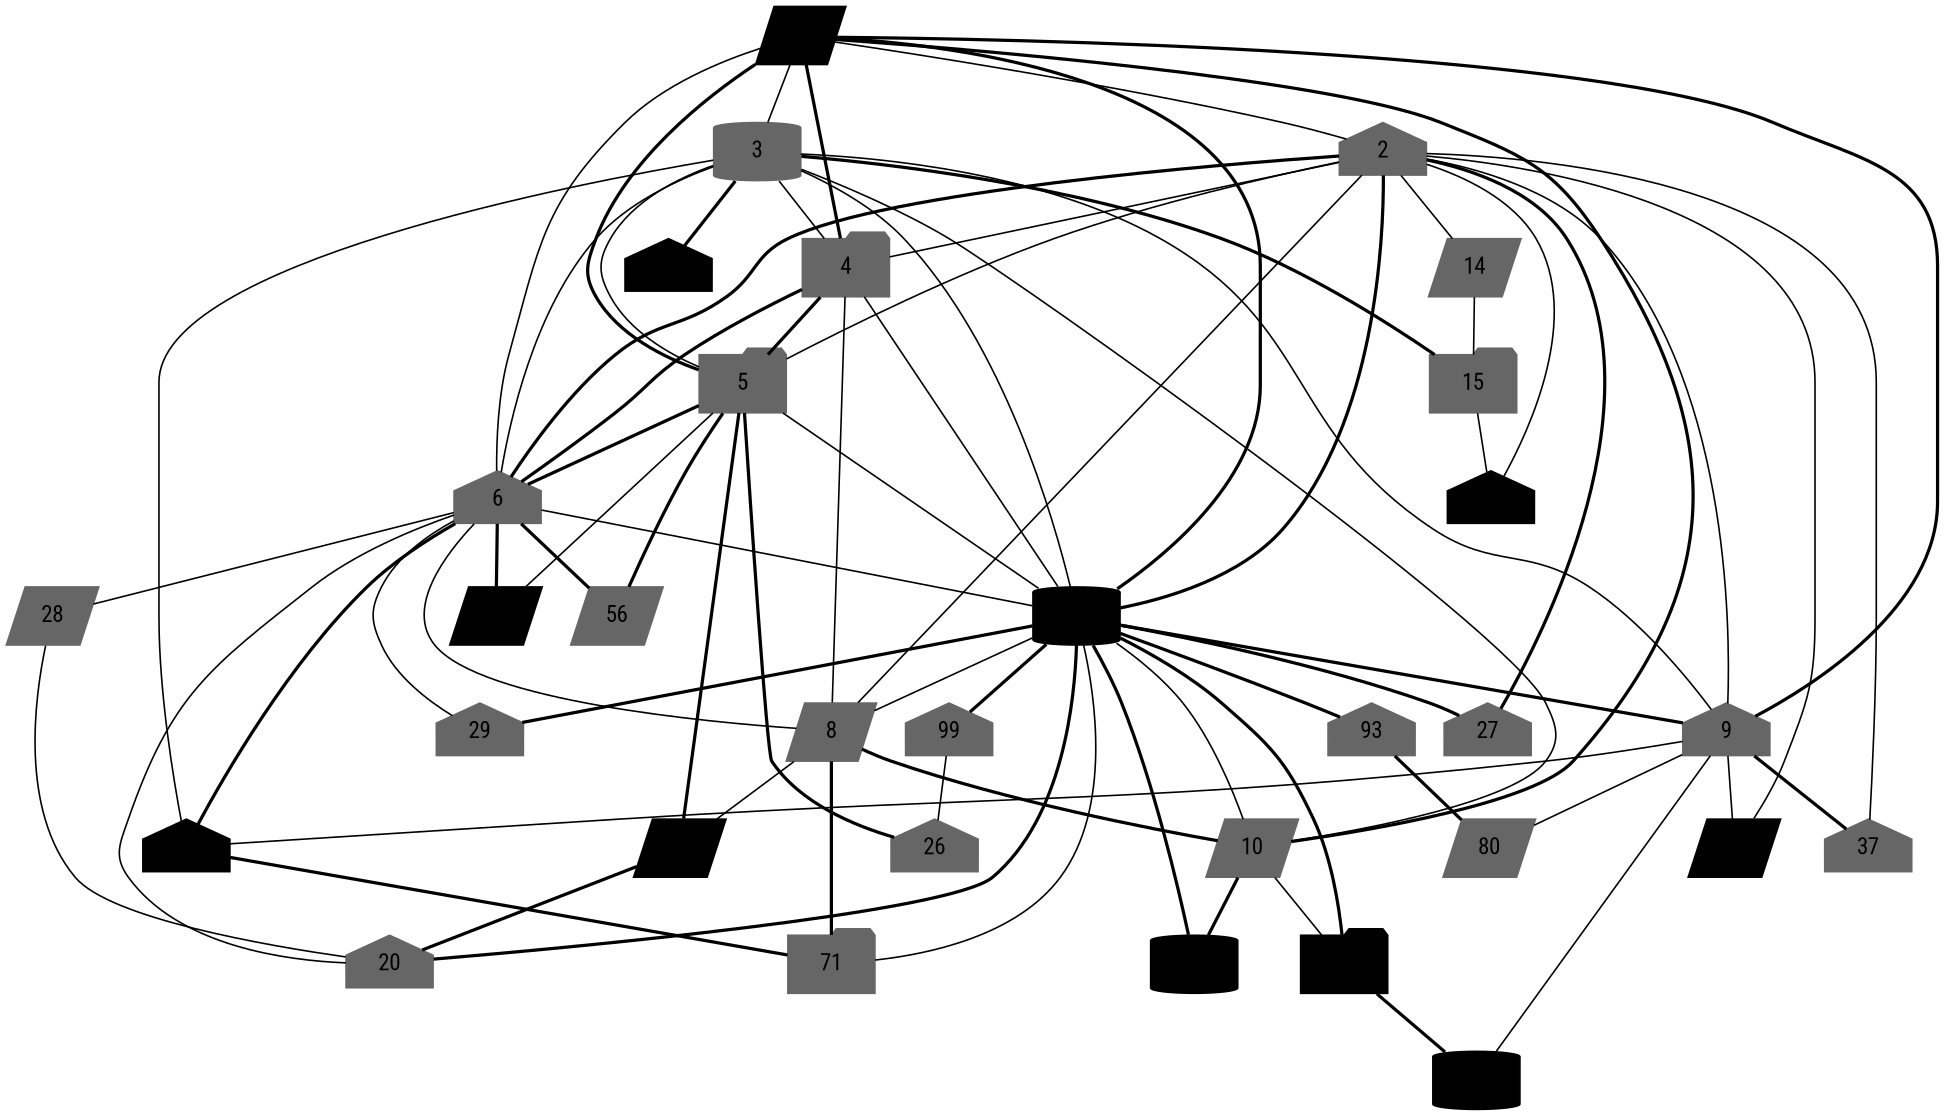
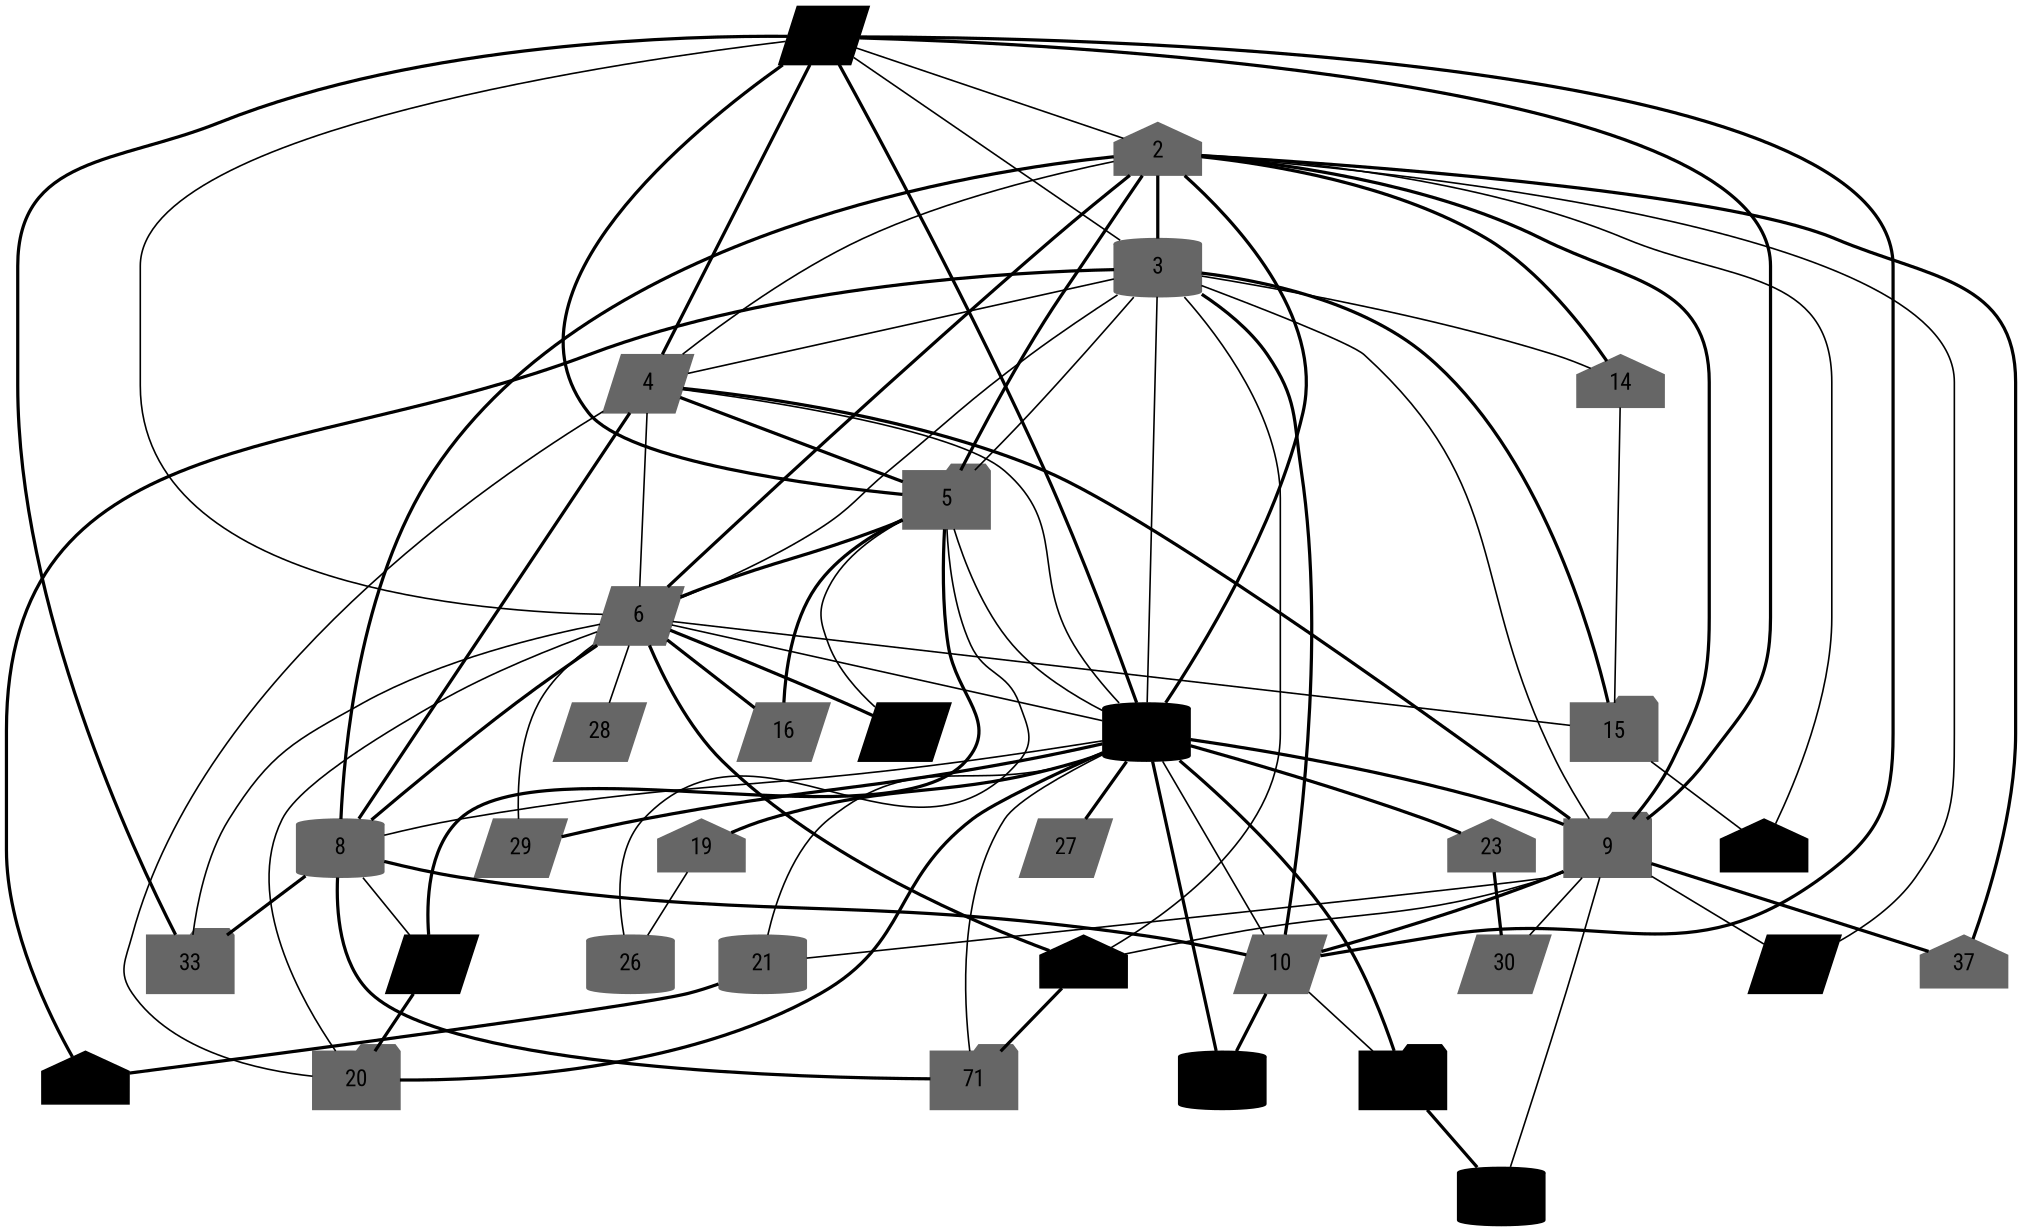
edge "2" -- "14": style solid -> bold
edge "2" -- "5": style solid -> bold
node "4": shape folder -> parallelogram
node "14": shape parallelogram -> house
edge "3" -- "14": added
edge "2" -- "37": style solid -> bold
edge "2" -- "9": style solid -> bold
edge "4" -- "6": style bold -> solid
edge "2" -- "27": now "2" -- "3"
edge "2" -- "8": style solid -> bold
node "6": shape house -> parallelogram
edge "4" -- "8": style solid -> bold
edge "3" -- "10": style solid -> bold
edge "4" -- "9": added
node "56": label "56" -> "16"
edge "5" -- "26": style bold -> solid
edge "6" -- "15": added
edge "6" -- "8": style solid -> bold
node "29": shape house -> parallelogram
node "8": shape parallelogram -> cylinder
node "99": label "99" -> "19"
node "93": label "93" -> "23"
node "27": shape house -> parallelogram
node "9": shape house -> folder
node "26": shape house -> cylinder
node "80": label "80" -> "30"
edge "28" -- "20": now "4" -- "20"
edge "9" -- "10": added
node "33": added
node "20": shape house -> folder
node "21": added
